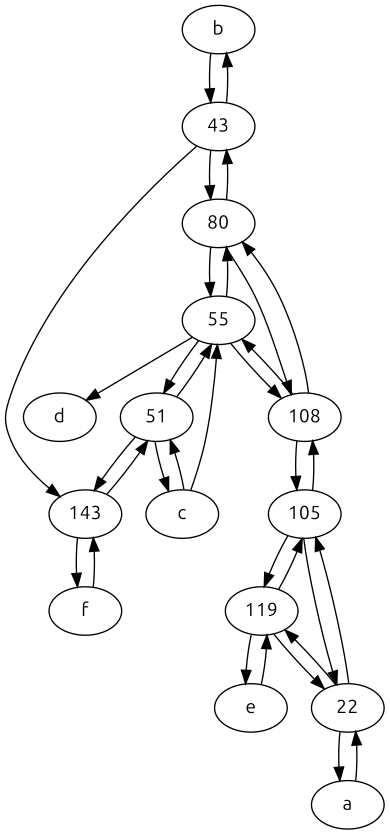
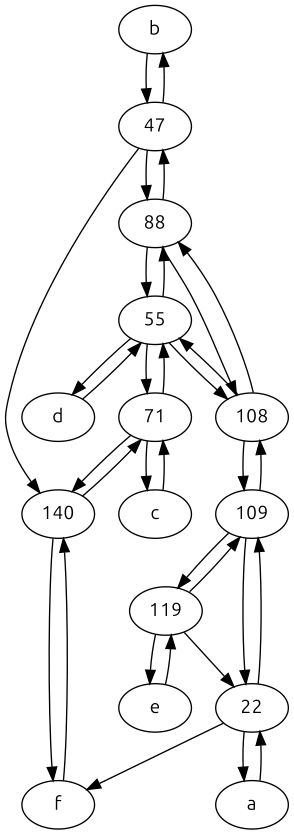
node "43": label "43" -> "47"
node "80": label "80" -> "88"
node "51": label "51" -> "71"
edge "c" -> "55": now "d" -> "55"
node "143": label "143" -> "140"
node "105": label "105" -> "109"
edge "22" -> "119": now "22" -> "f"
